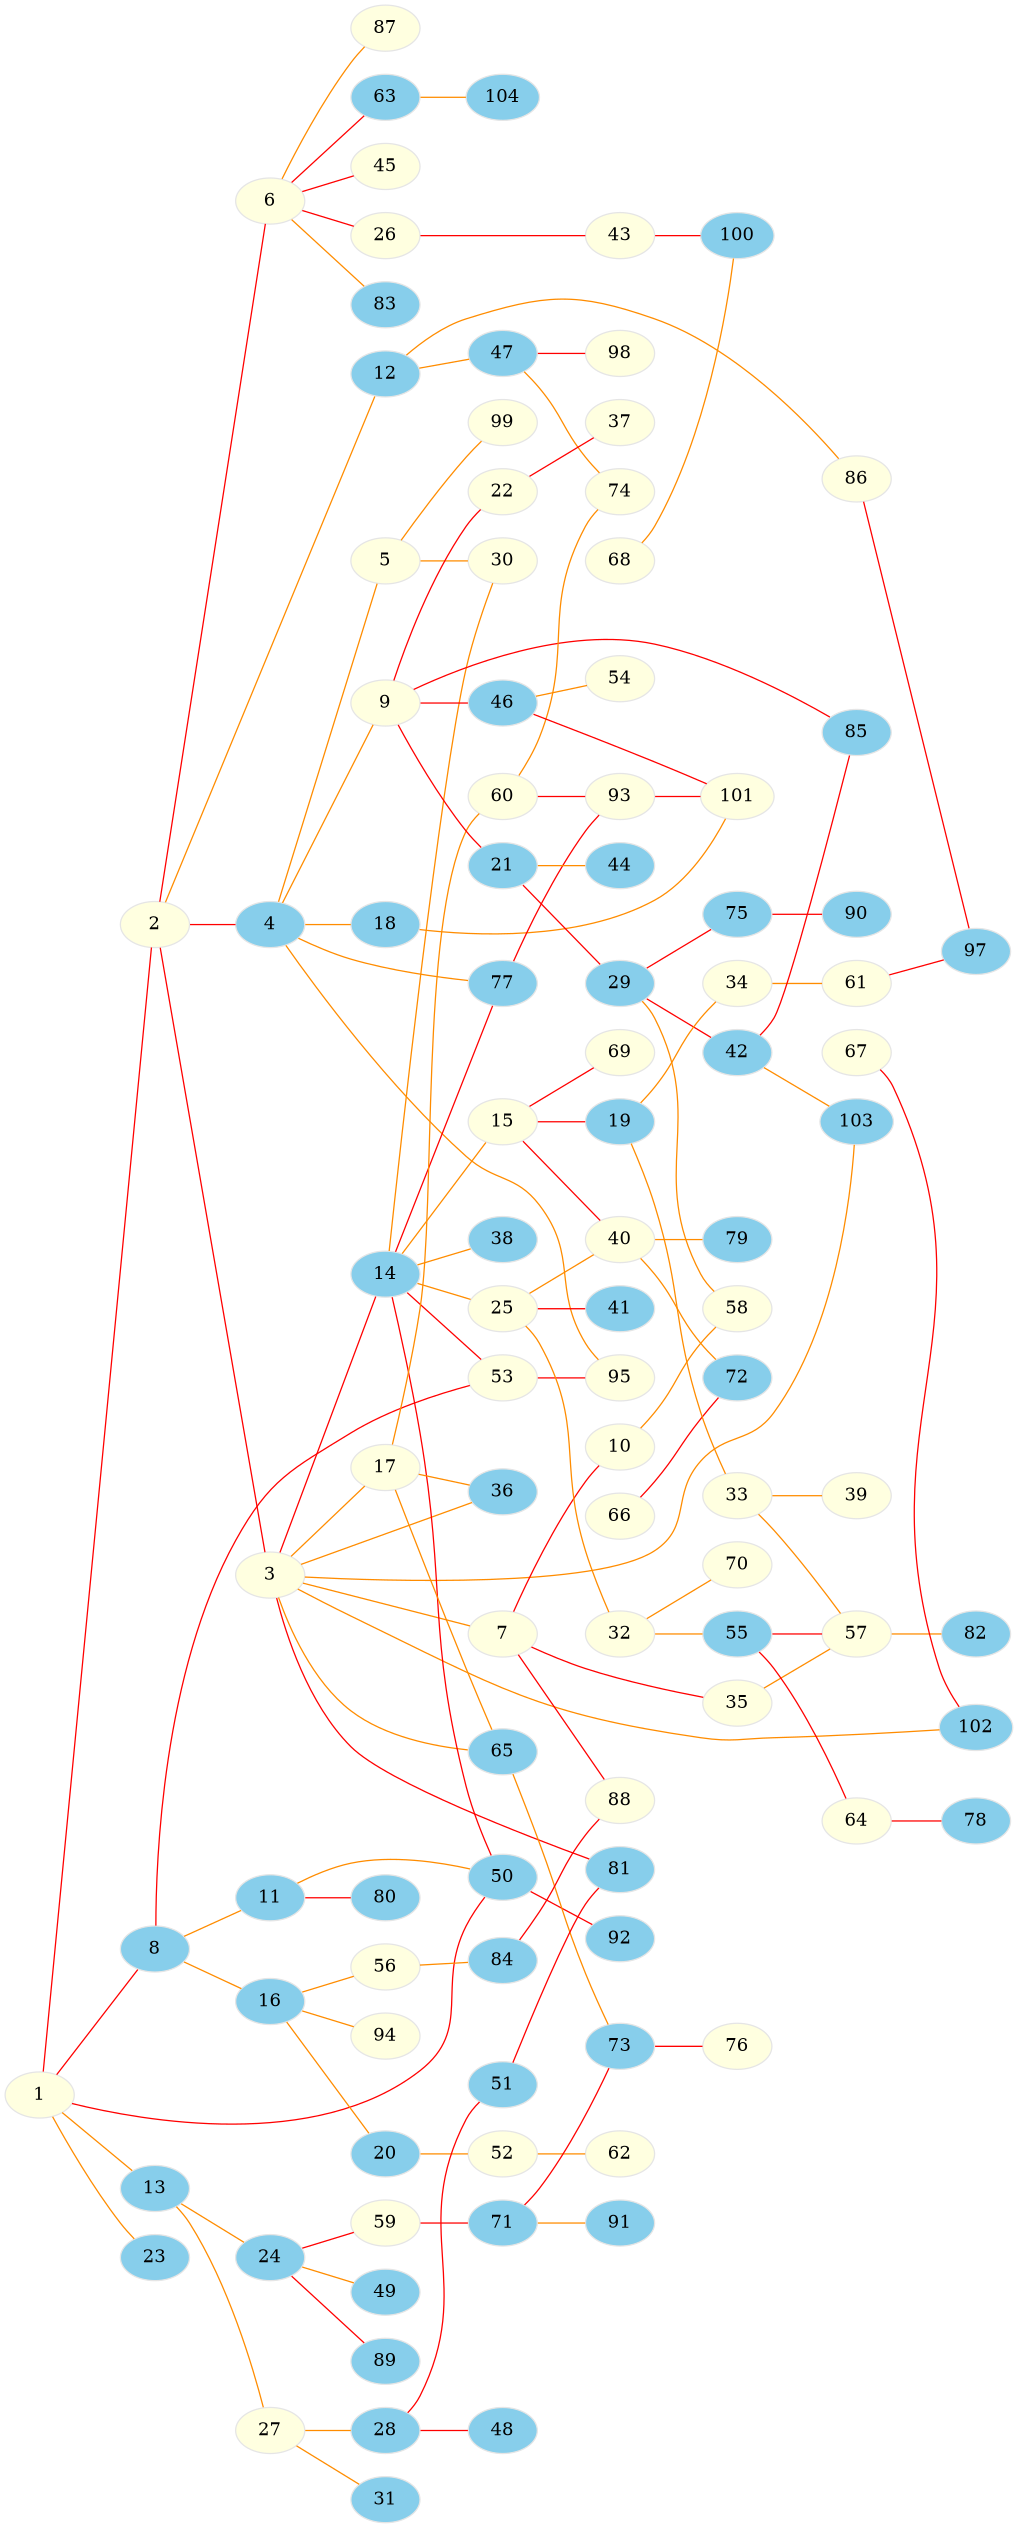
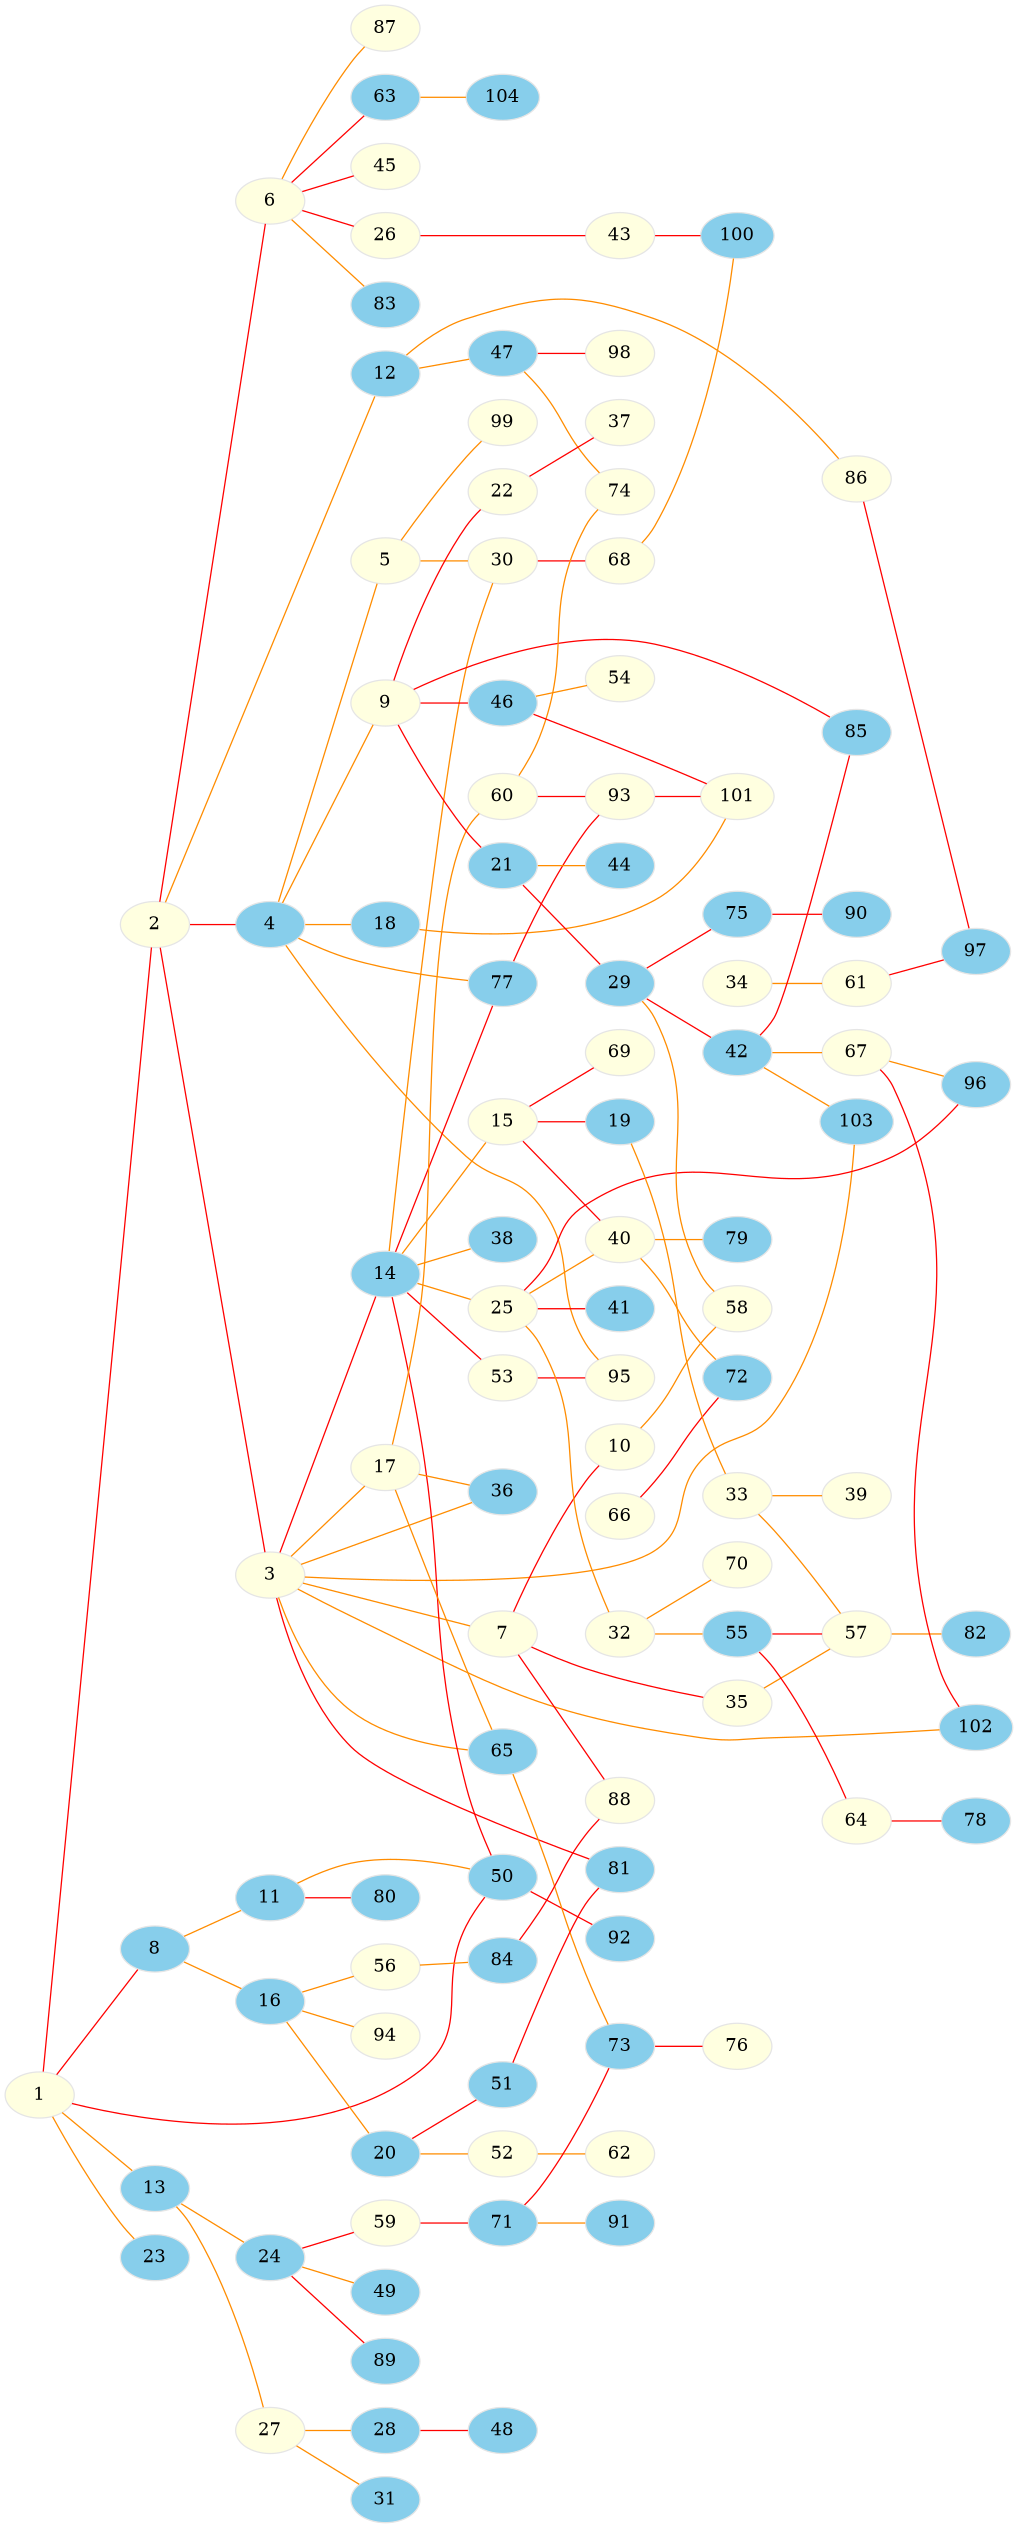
edge "30" -- "68": added
edge "34" -- "19": removed
edge "42" -- "67": added
node "96": added
edge "53" -- "8": removed
edge "51" -- "28": now "51" -- "20"
